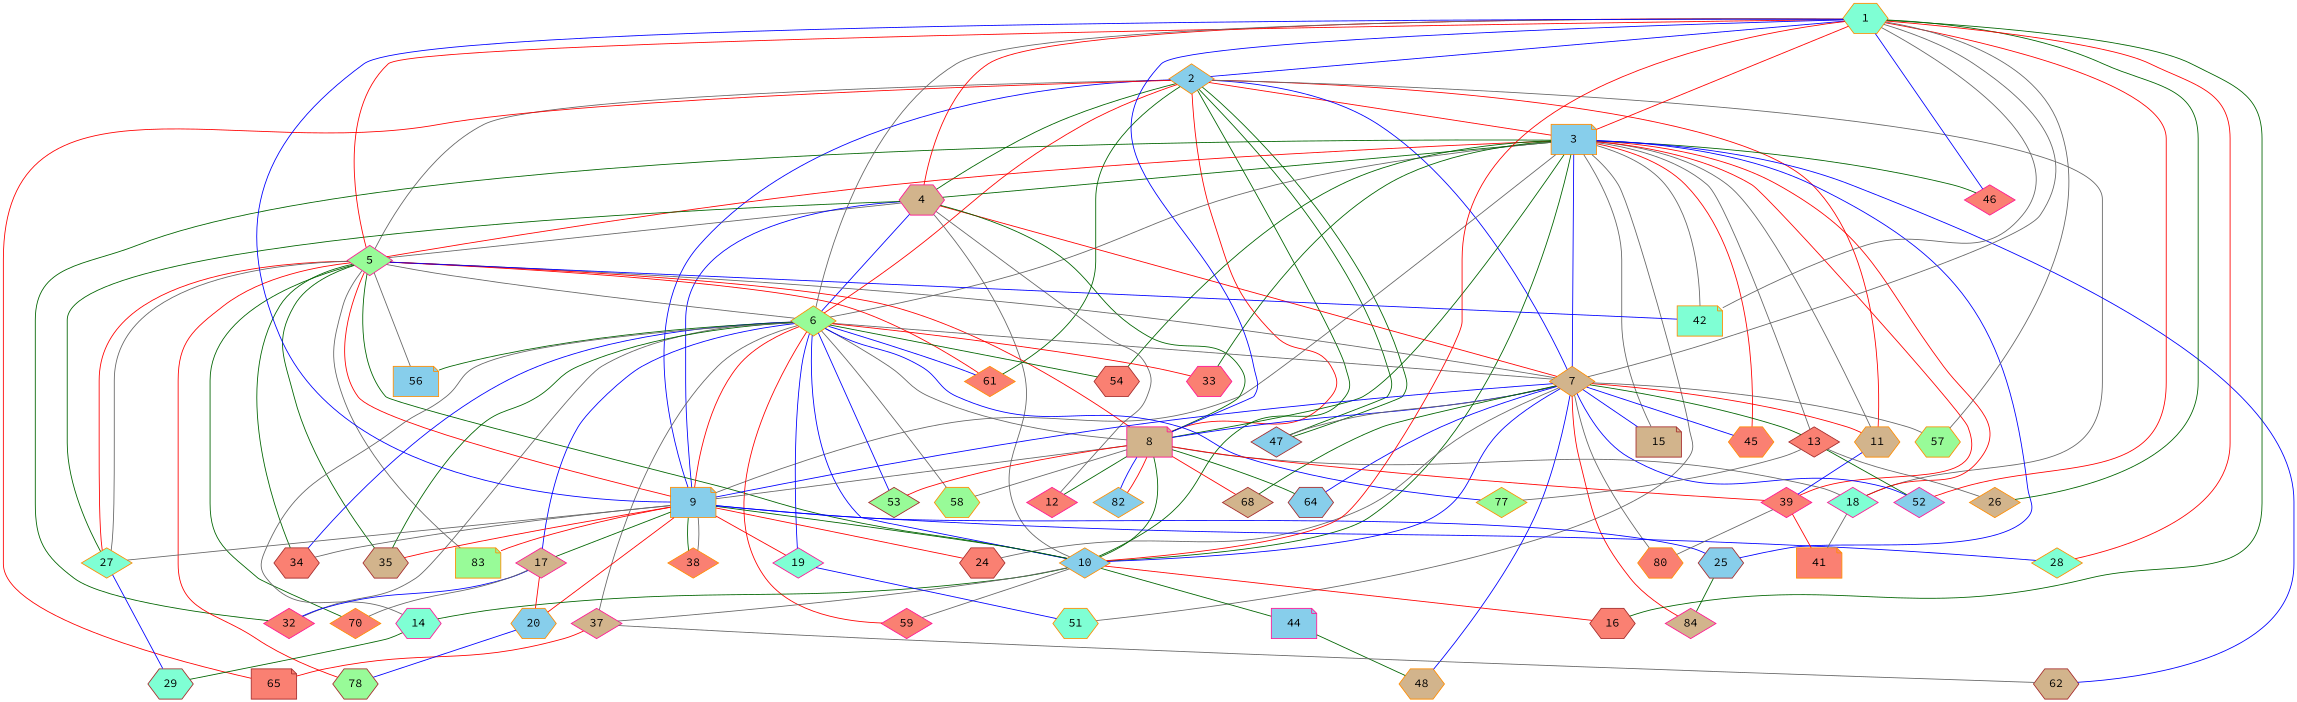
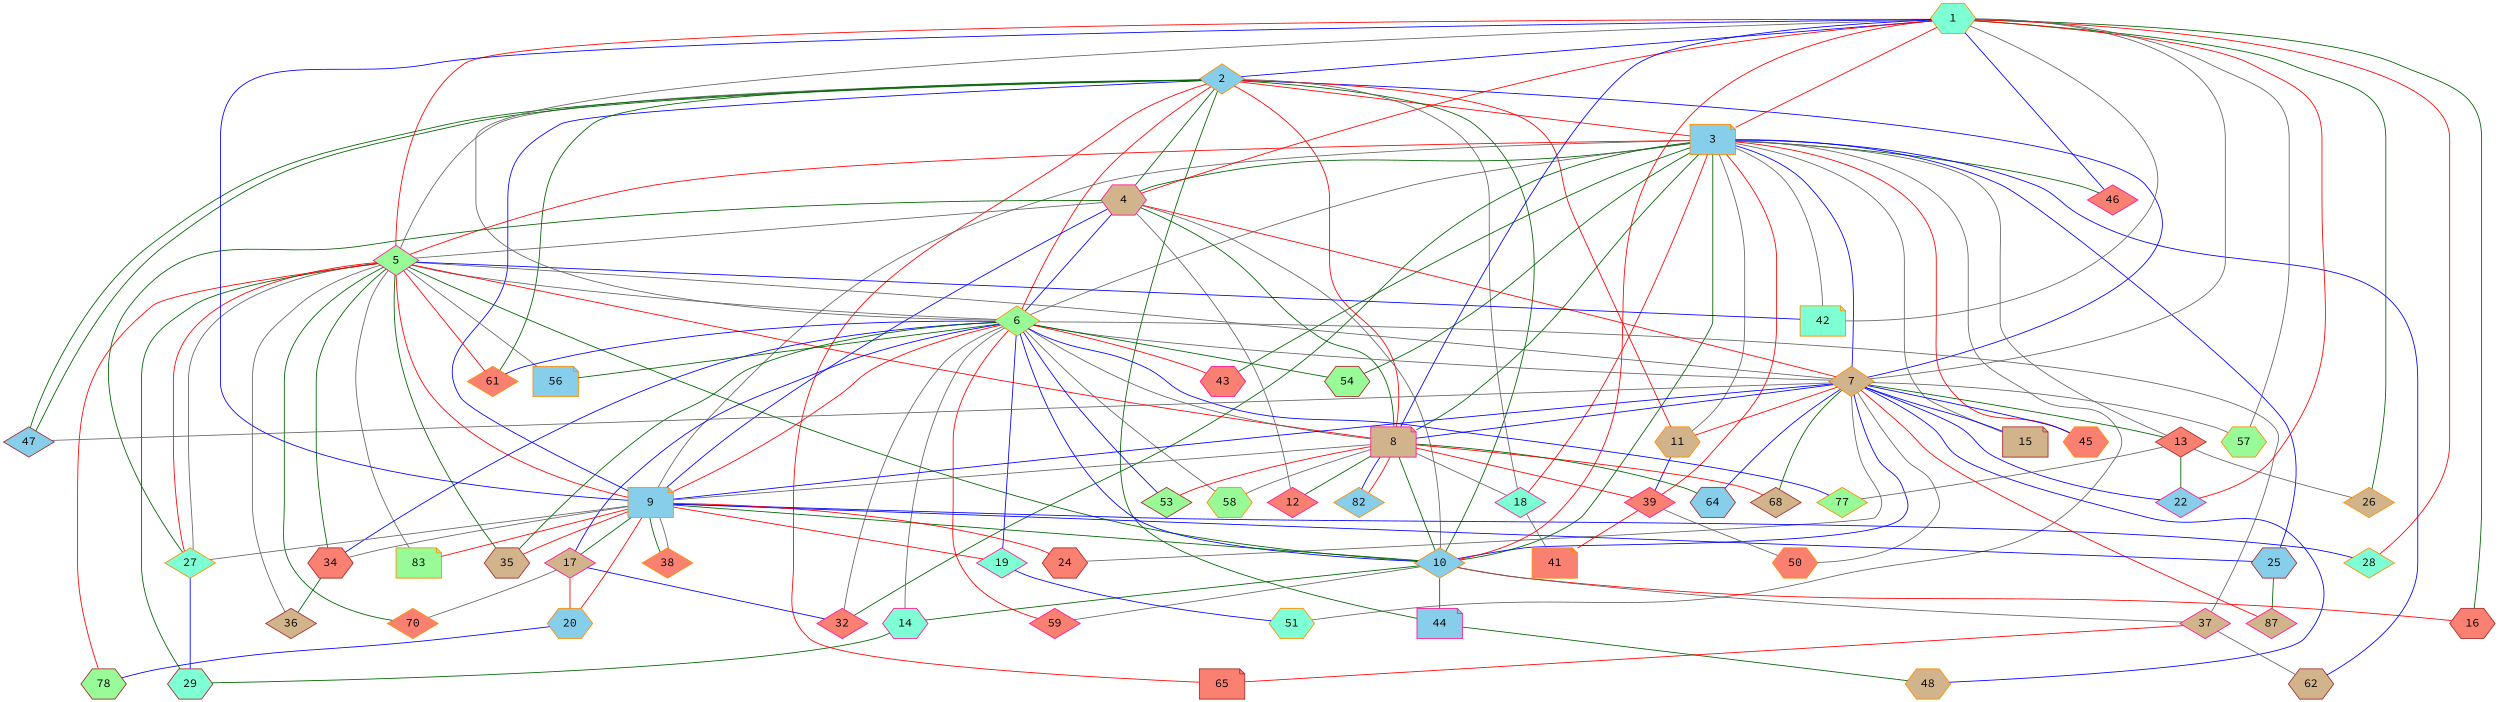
node "54": fillcolor salmon -> palegreen
node "33": label "33" -> "43"
edge "5" -- "29": added
edge "2" -- "44": added
node "52": label "52" -> "22"
node "80": label "80" -> "50"
node "36": added
node "84": label "84" -> "87"
